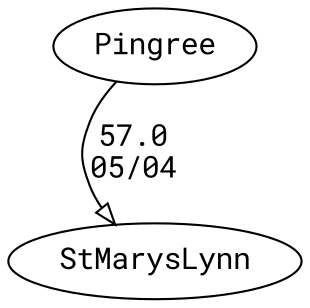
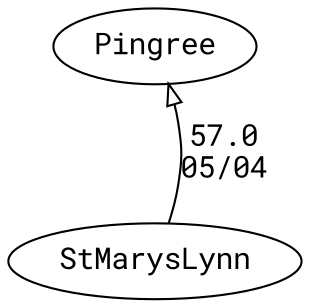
edge "Pingree" -> "StMarysLynn": reversed
